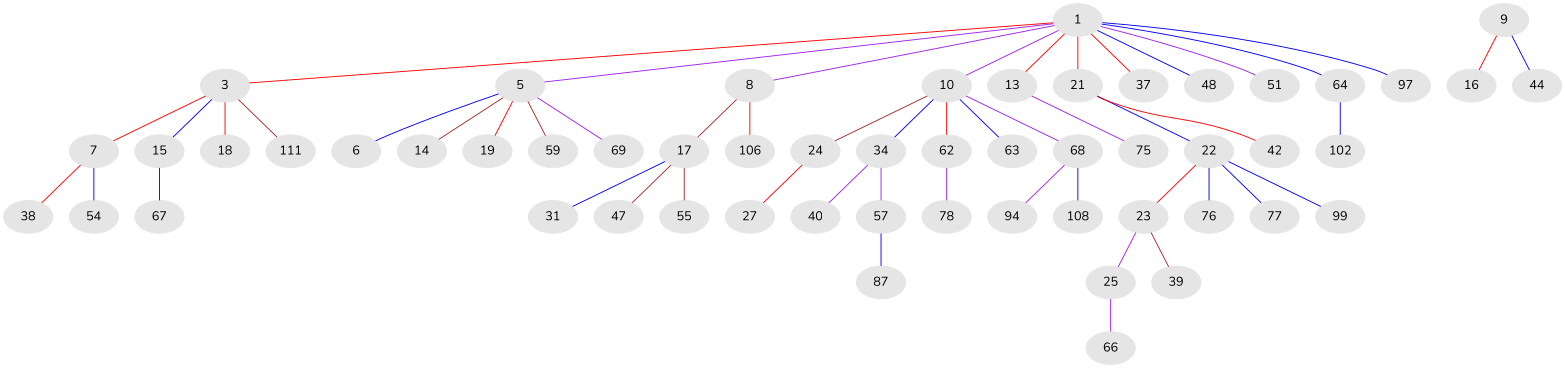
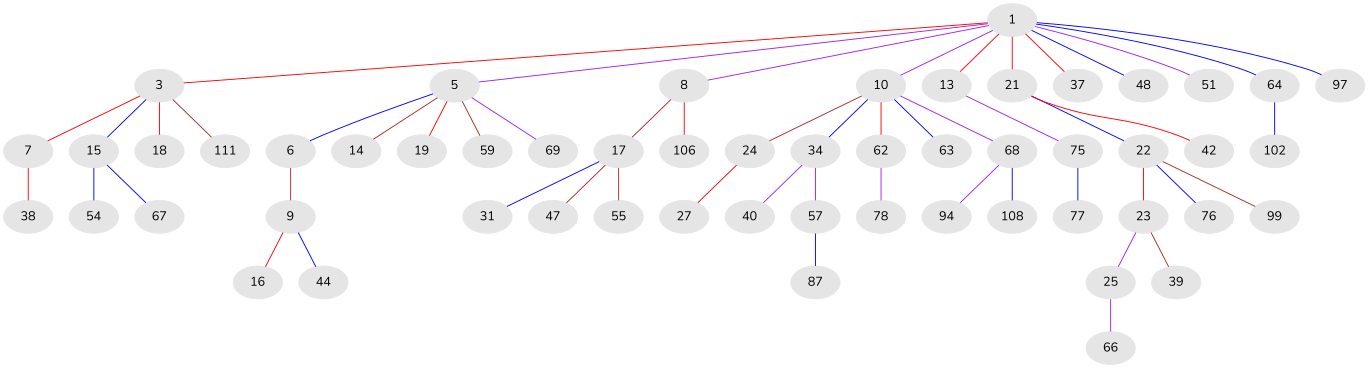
edge "7" -- "54": now "15" -- "54"
edge "6" -- "9": added
edge "22" -- "77": now "75" -- "77"
edge "22" -- "99": color blue -> brown
